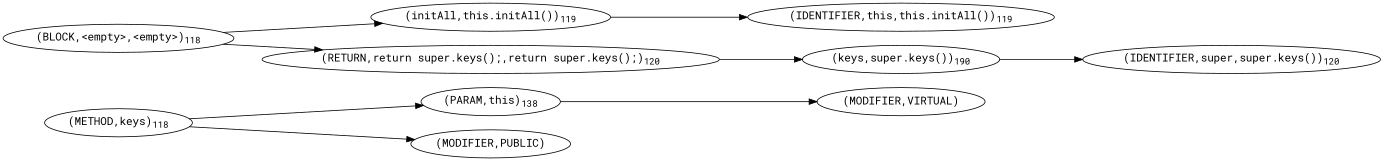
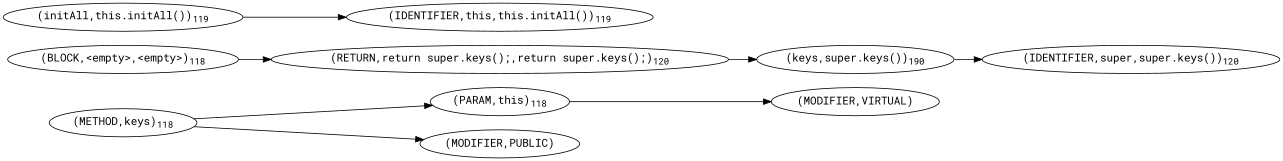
edge "(BLOCK,<empty>,<empty>)" -> "(initAll,this.initAll())": removed
node "(PARAM,this)": text "138" -> "118"
